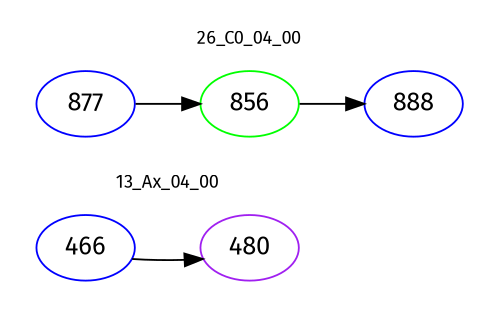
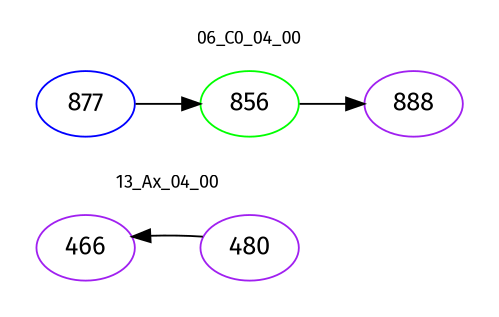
cluster "26_C0_04_00": label "26_C0_04_00" -> "06_C0_04_00"
node "888": color blue -> purple
node "466": color blue -> purple
edge "466" -> "480": reversed
